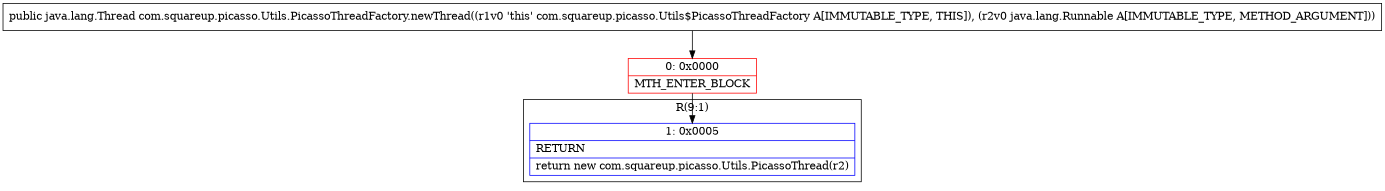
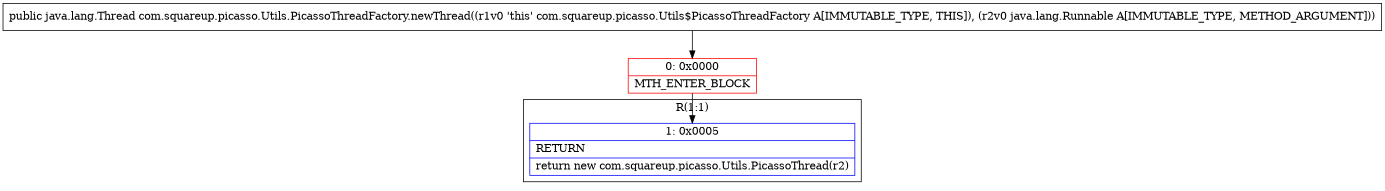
cluster "R(9:1)": label "R(9:1)" -> "R(1:1)"
